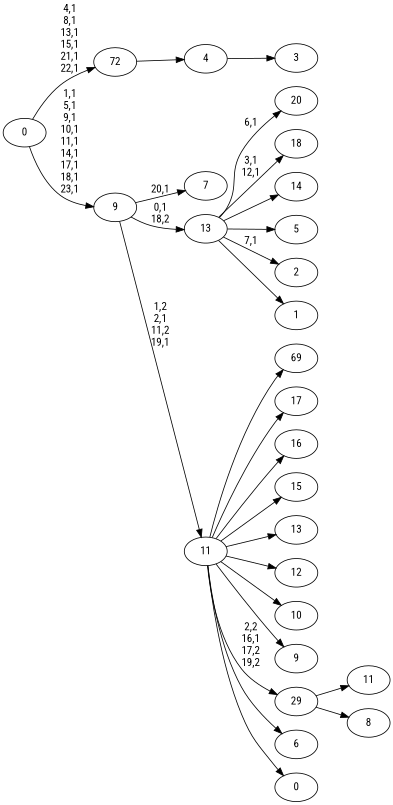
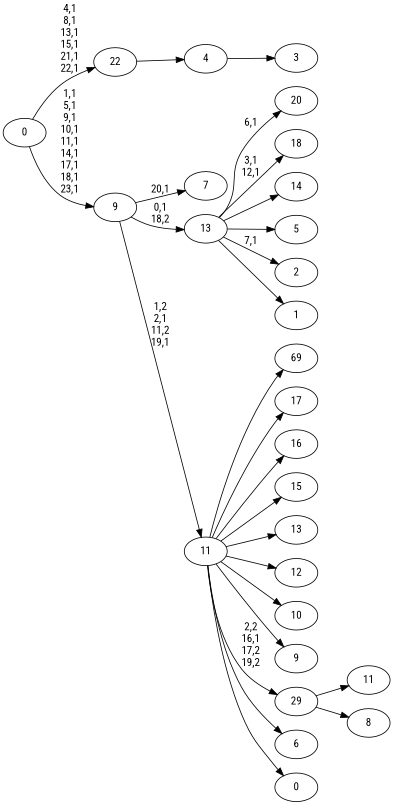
node "72": label "72" -> "22"
